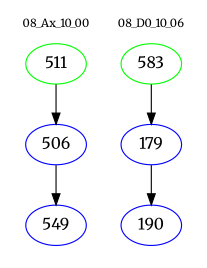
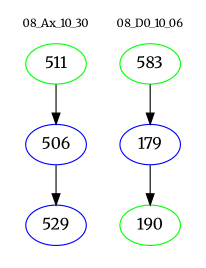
cluster "08_Ax_10_00": label "08_Ax_10_00" -> "08_Ax_10_30"
node "549": label "549" -> "529"
node "190": color blue -> green
